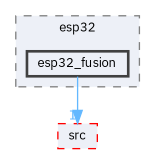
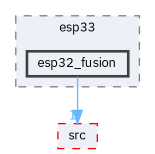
cluster "esp32": label "esp32" -> "esp33"
